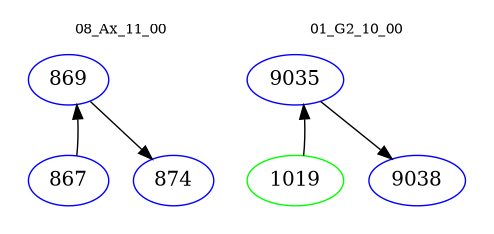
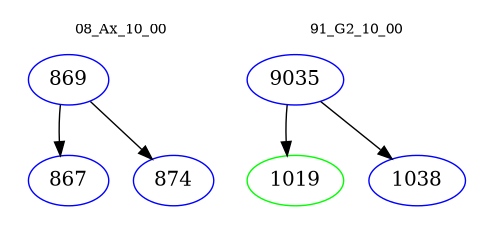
cluster "08_Ax_11_00": label "08_Ax_11_00" -> "08_Ax_10_00"
cluster "01_G2_10_00": label "01_G2_10_00" -> "91_G2_10_00"
edge "867" -> "869": reversed
edge "1019" -> "9035": reversed
node "9038": label "9038" -> "1038"
